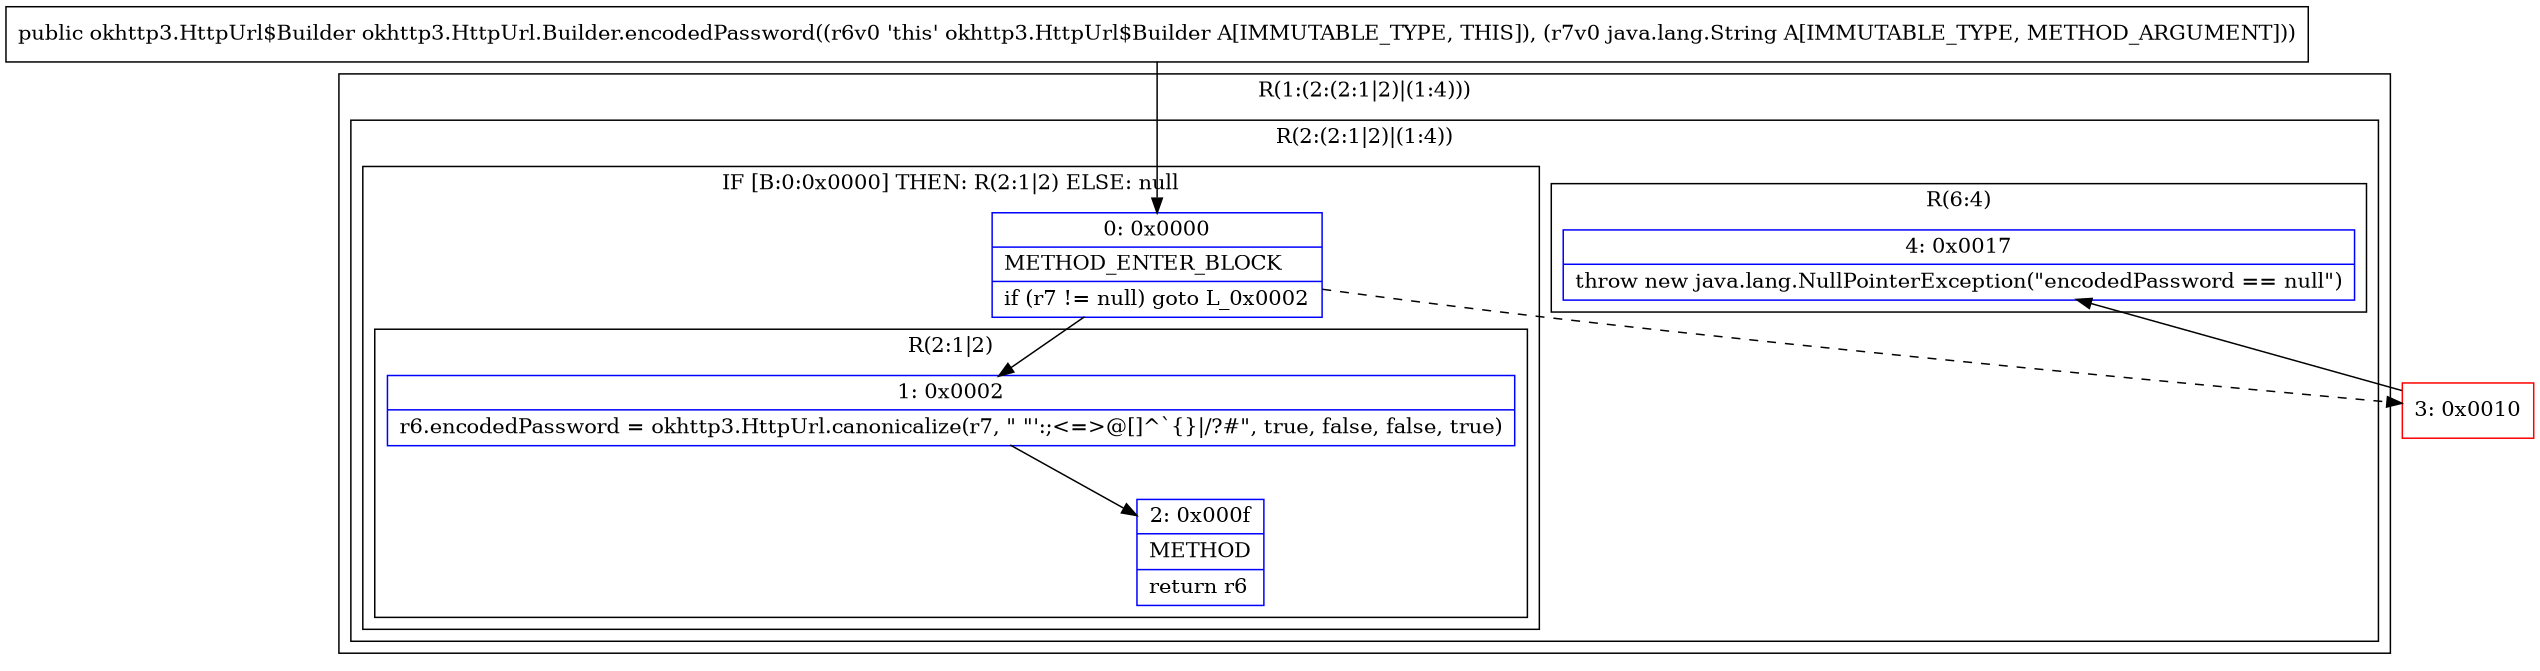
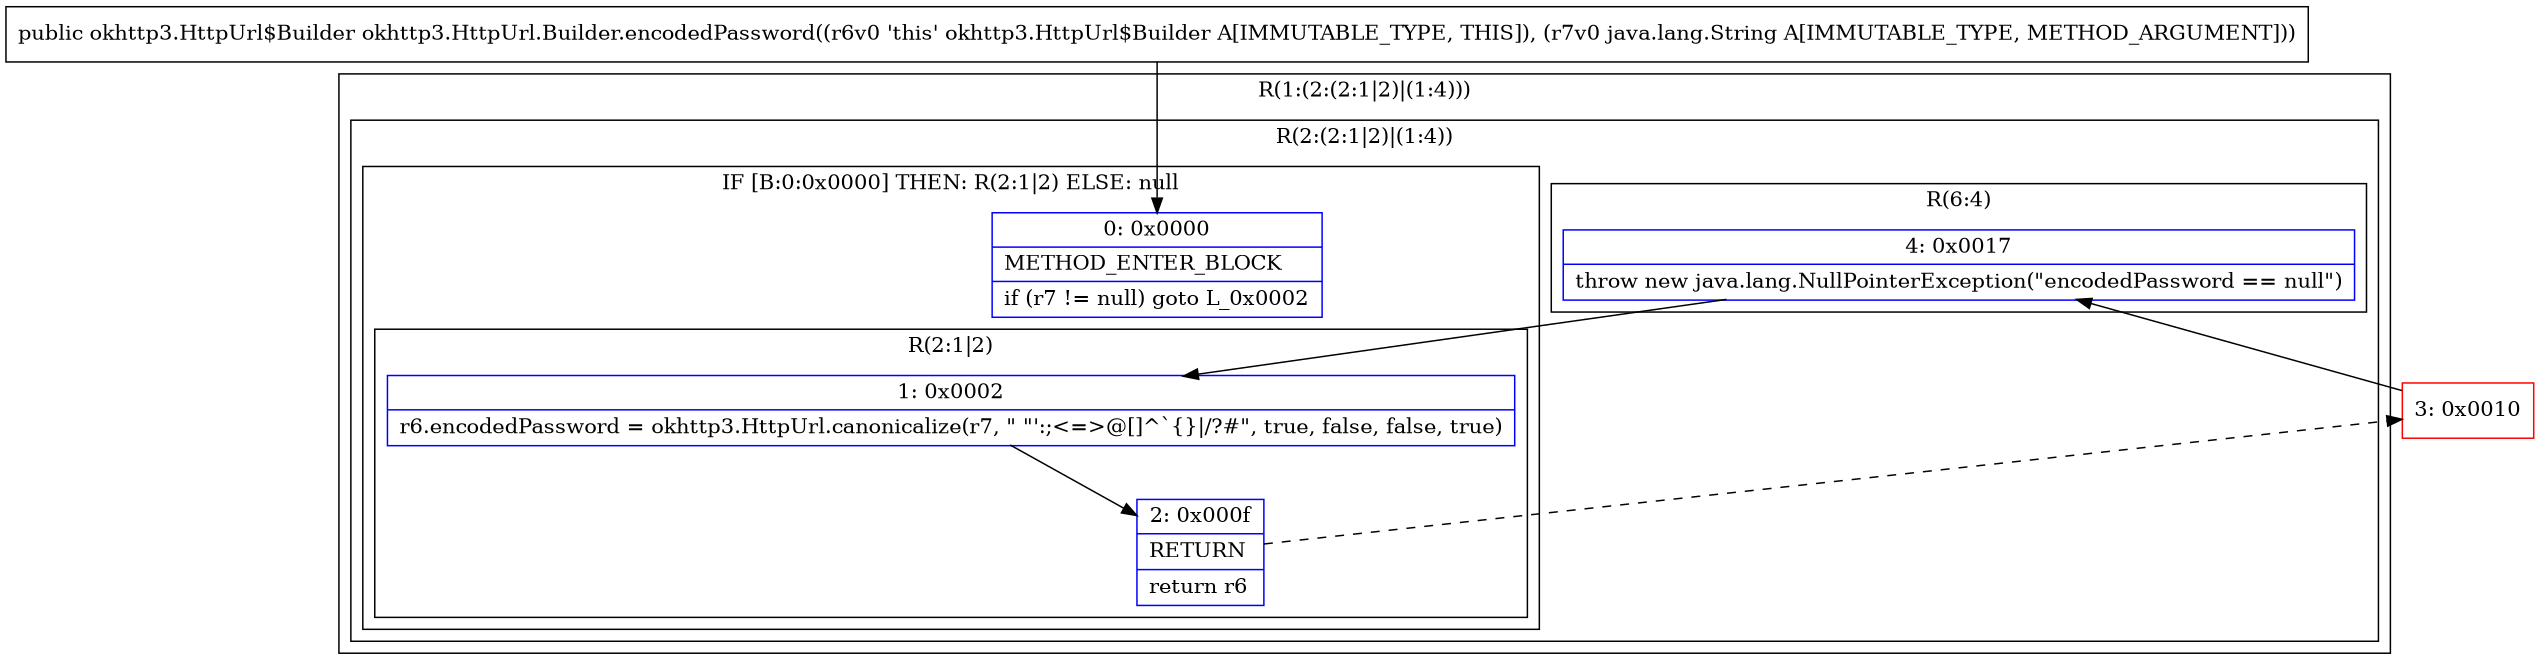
edge "0: 0x0000" -> "1: 0x0002": now "4: 0x0017" -> "1: 0x0002"
edge "0: 0x0000" -> "3: 0x0010": now "2: 0x000f" -> "3: 0x0010"
node "2: 0x000f": text "METHOD" -> "RETURN"
